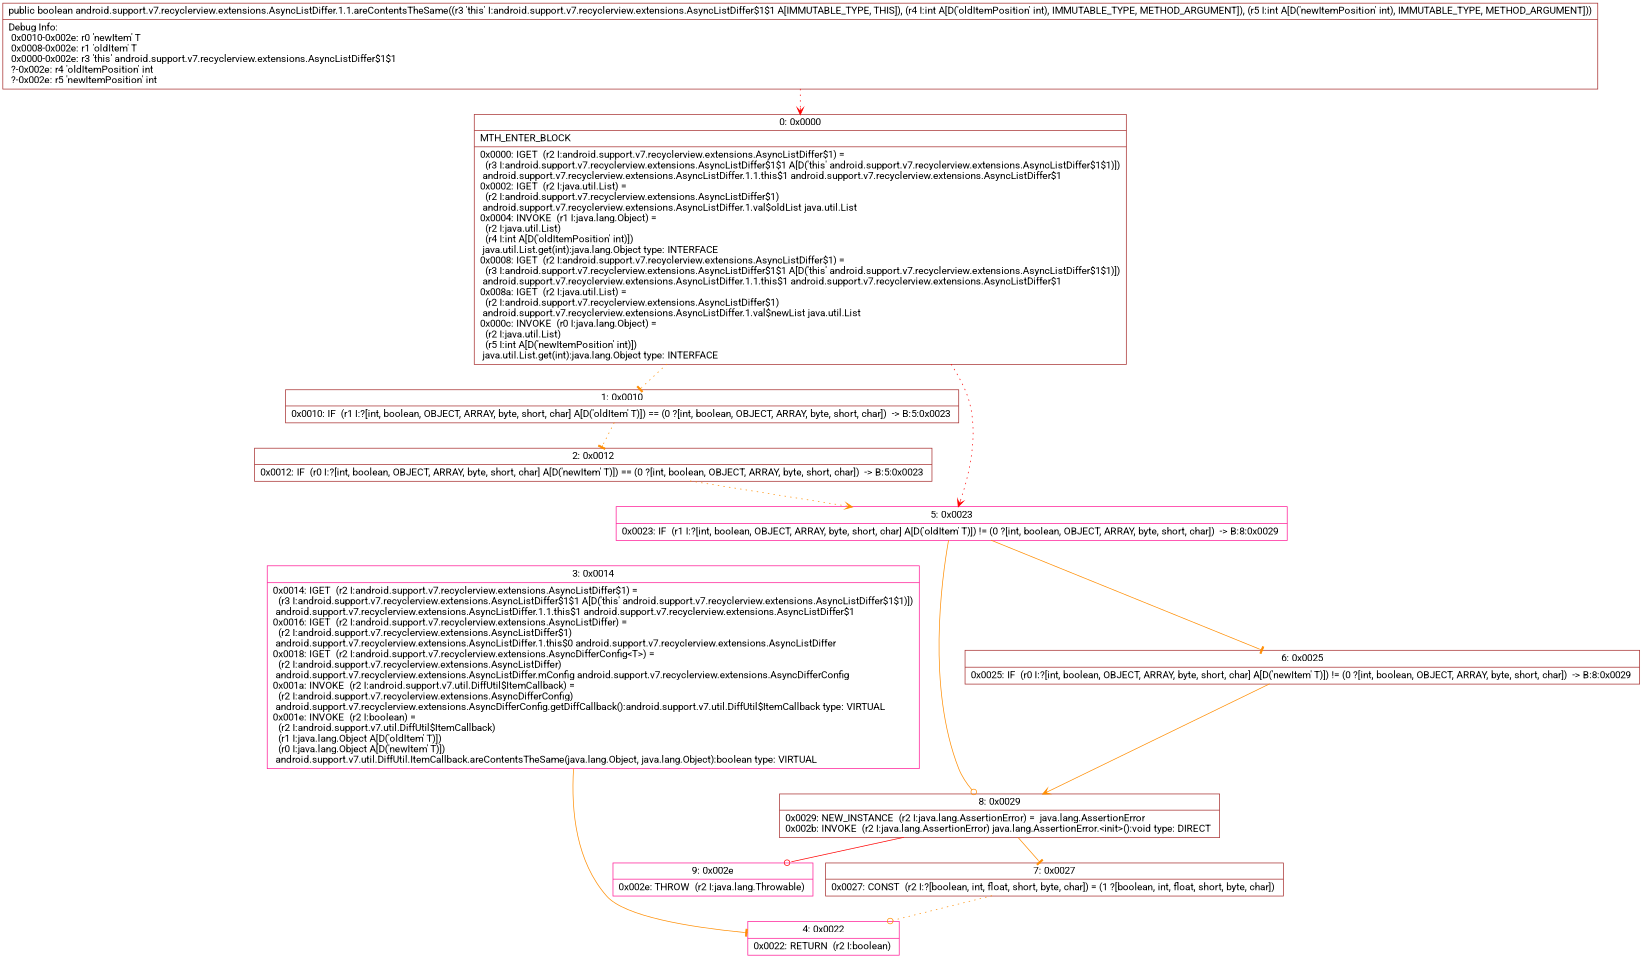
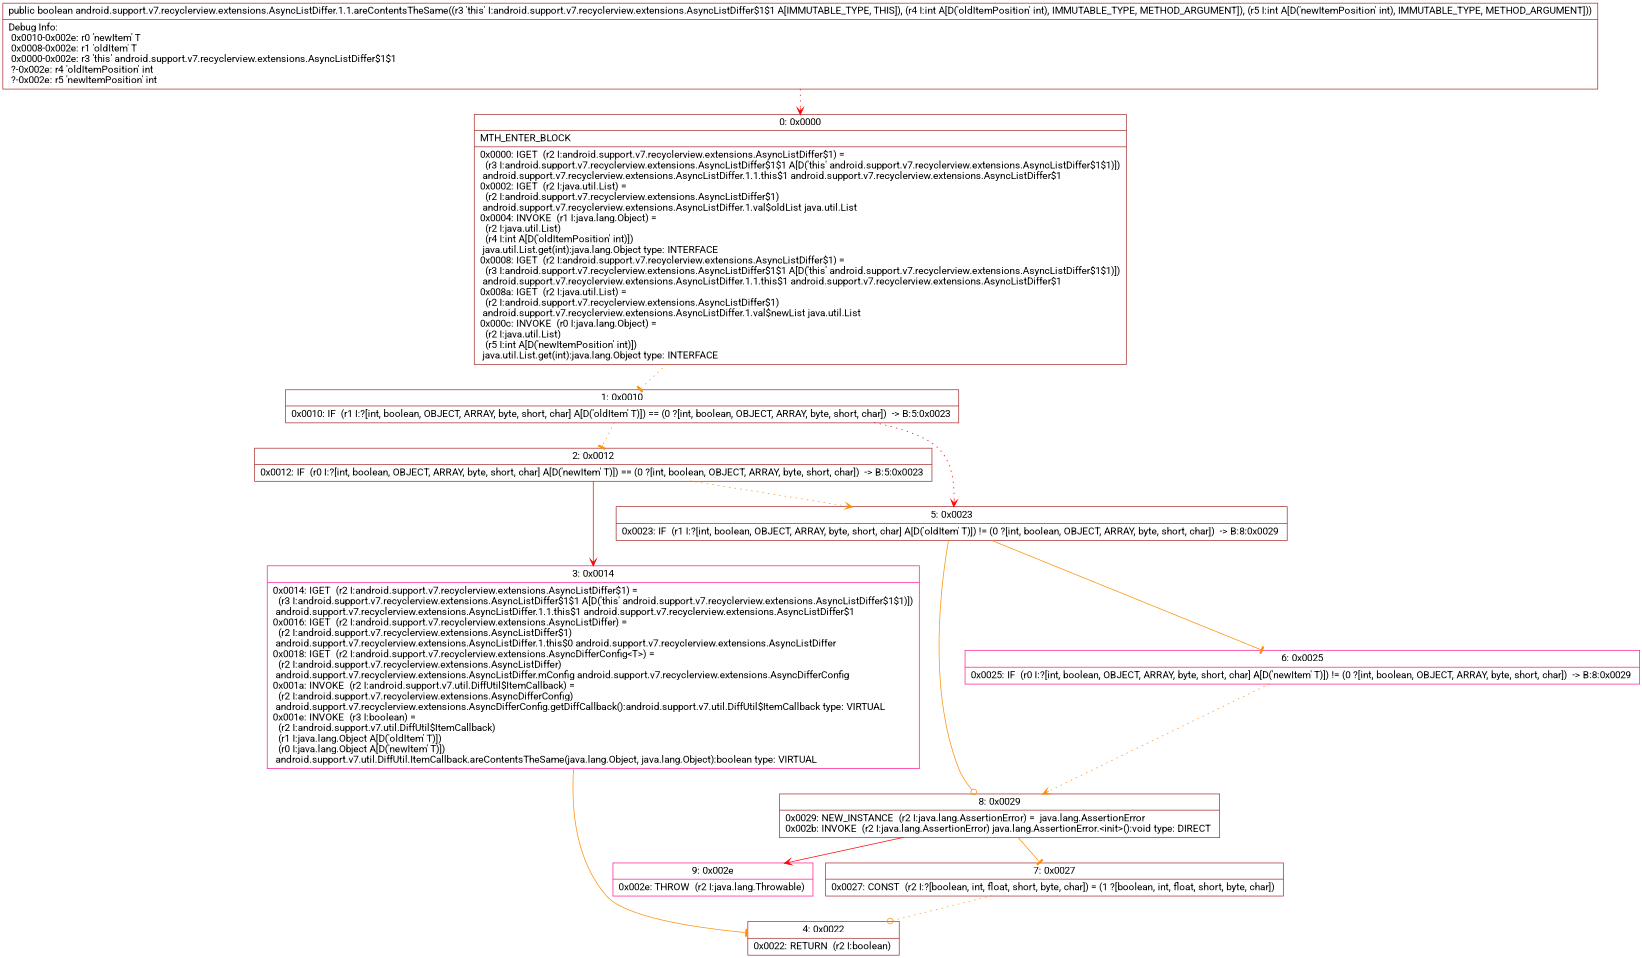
edge "0: 0x0000" -> "5: 0x0023": now "1: 0x0010" -> "5: 0x0023"
edge "2: 0x0012" -> "3: 0x0014": added
node "5: 0x0023": color deeppink -> brown
node "6: 0x0025": color brown -> deeppink
node "3: 0x0014": text "0x001e: INVOKE  (r2 I:boolean) =" -> "0x001e: INVOKE  (r3 I:boolean) ="
edge "6: 0x0025" -> "8: 0x0029": style solid -> dotted
edge "8: 0x0029" -> "9: 0x002e": arrowhead odot -> vee
node "4: 0x0022": color deeppink -> brown
